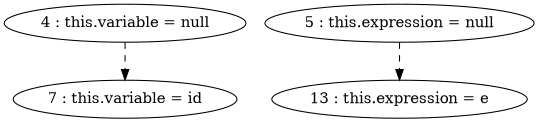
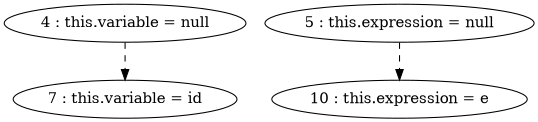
node "13 : this.expression = e": label "13 : this.expression = e" -> "10 : this.expression = e"
